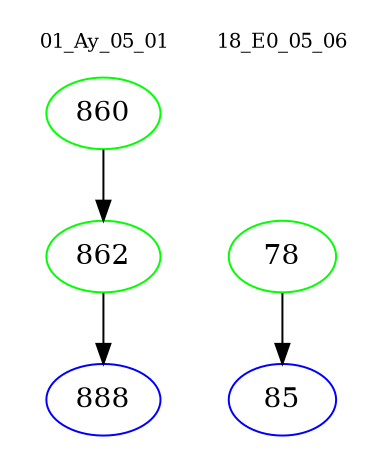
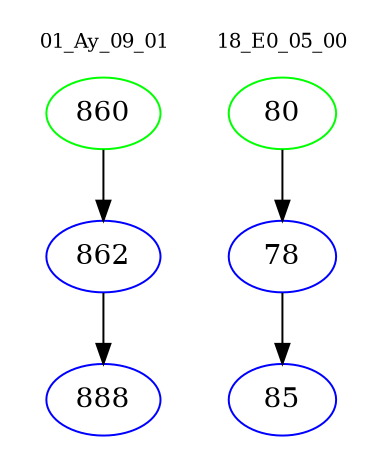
cluster "01_Ay_05_01": label "01_Ay_05_01" -> "01_Ay_09_01"
cluster "18_E0_05_06": label "18_E0_05_06" -> "18_E0_05_00"
node "80": added
node "862": color green -> blue
node "78": color green -> blue
